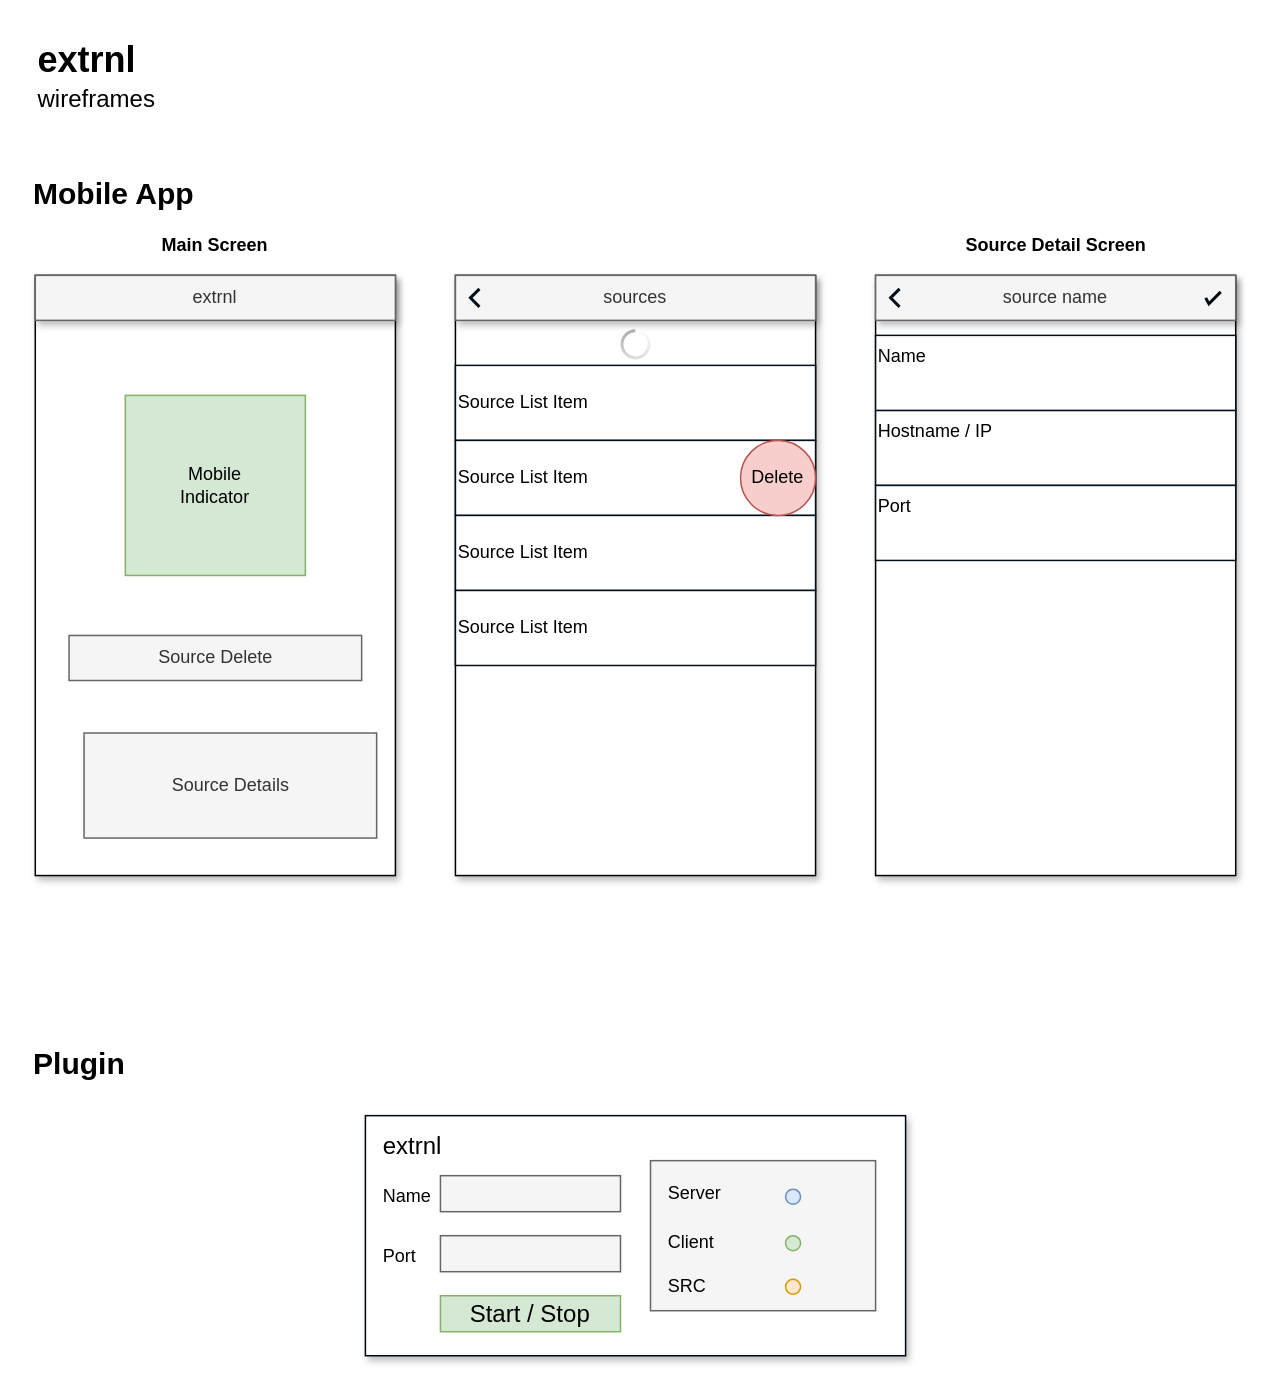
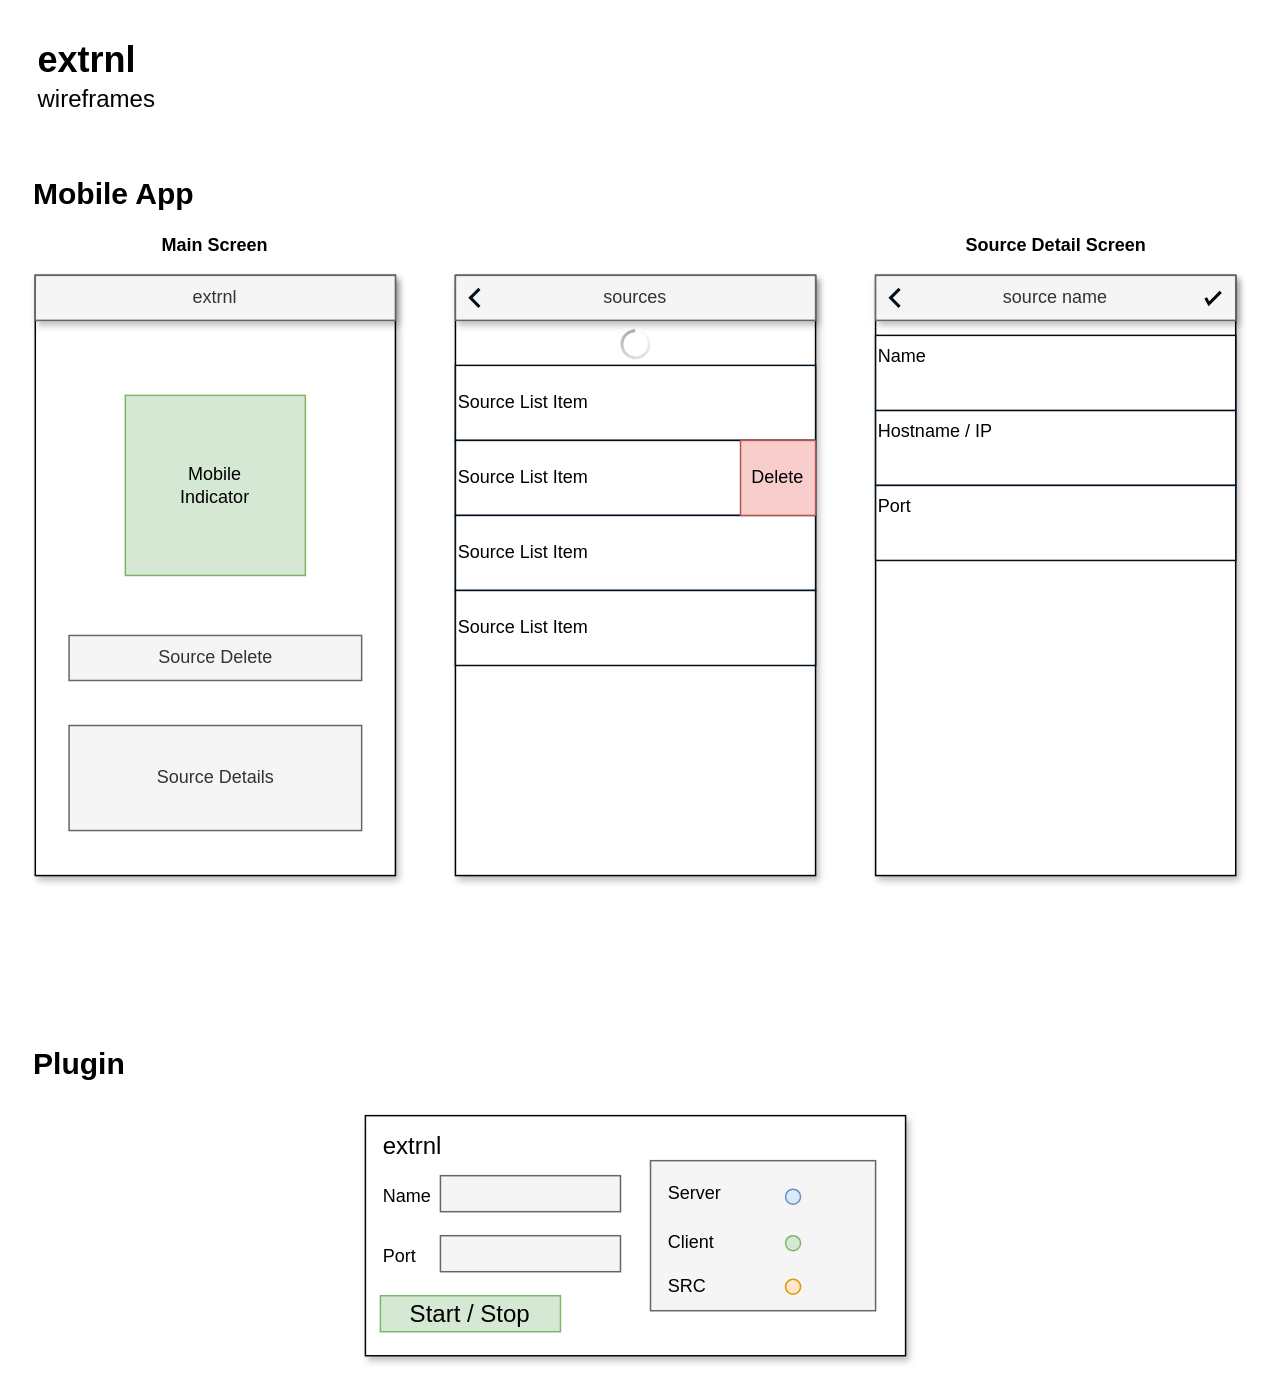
node "Delete": shape ellipse -> rectangle
node "Source Details": moved (230, 785) -> (215, 778)
node "Start / Stop": moved (530, 1313) -> (470, 1313)
